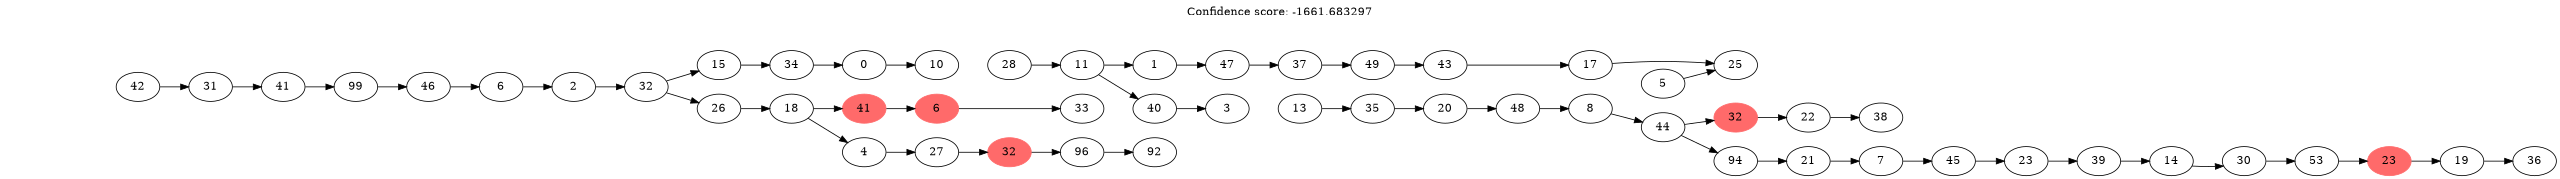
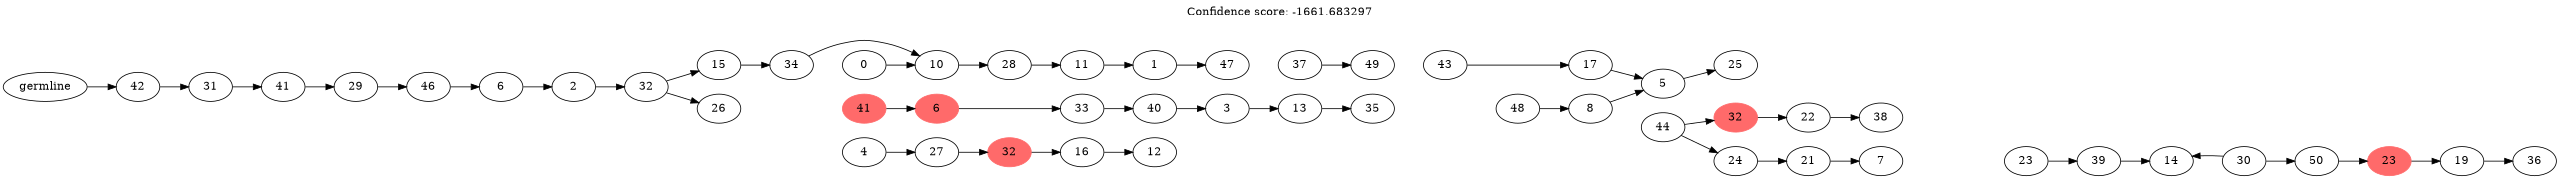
edge "17" -> "25": now "17" -> "5"
edge "34" -> "0": now "34" -> "10"
edge "10" -> "28": added
edge "47" -> "37": removed
edge "49" -> "43": removed
edge "11" -> "40": now "33" -> "40"
node "germline": added
node "99": label "99" -> "29"
node "18": removed
edge "3" -> "13": added
node "20": removed
edge "8" -> "44": now "8" -> "5"
node "96": label "96" -> "16"
node "92": label "92" -> "12"
node "94": label "94" -> "24"
node "45": removed
node "53": label "53" -> "50"
edge "14" -> "30": reversed
